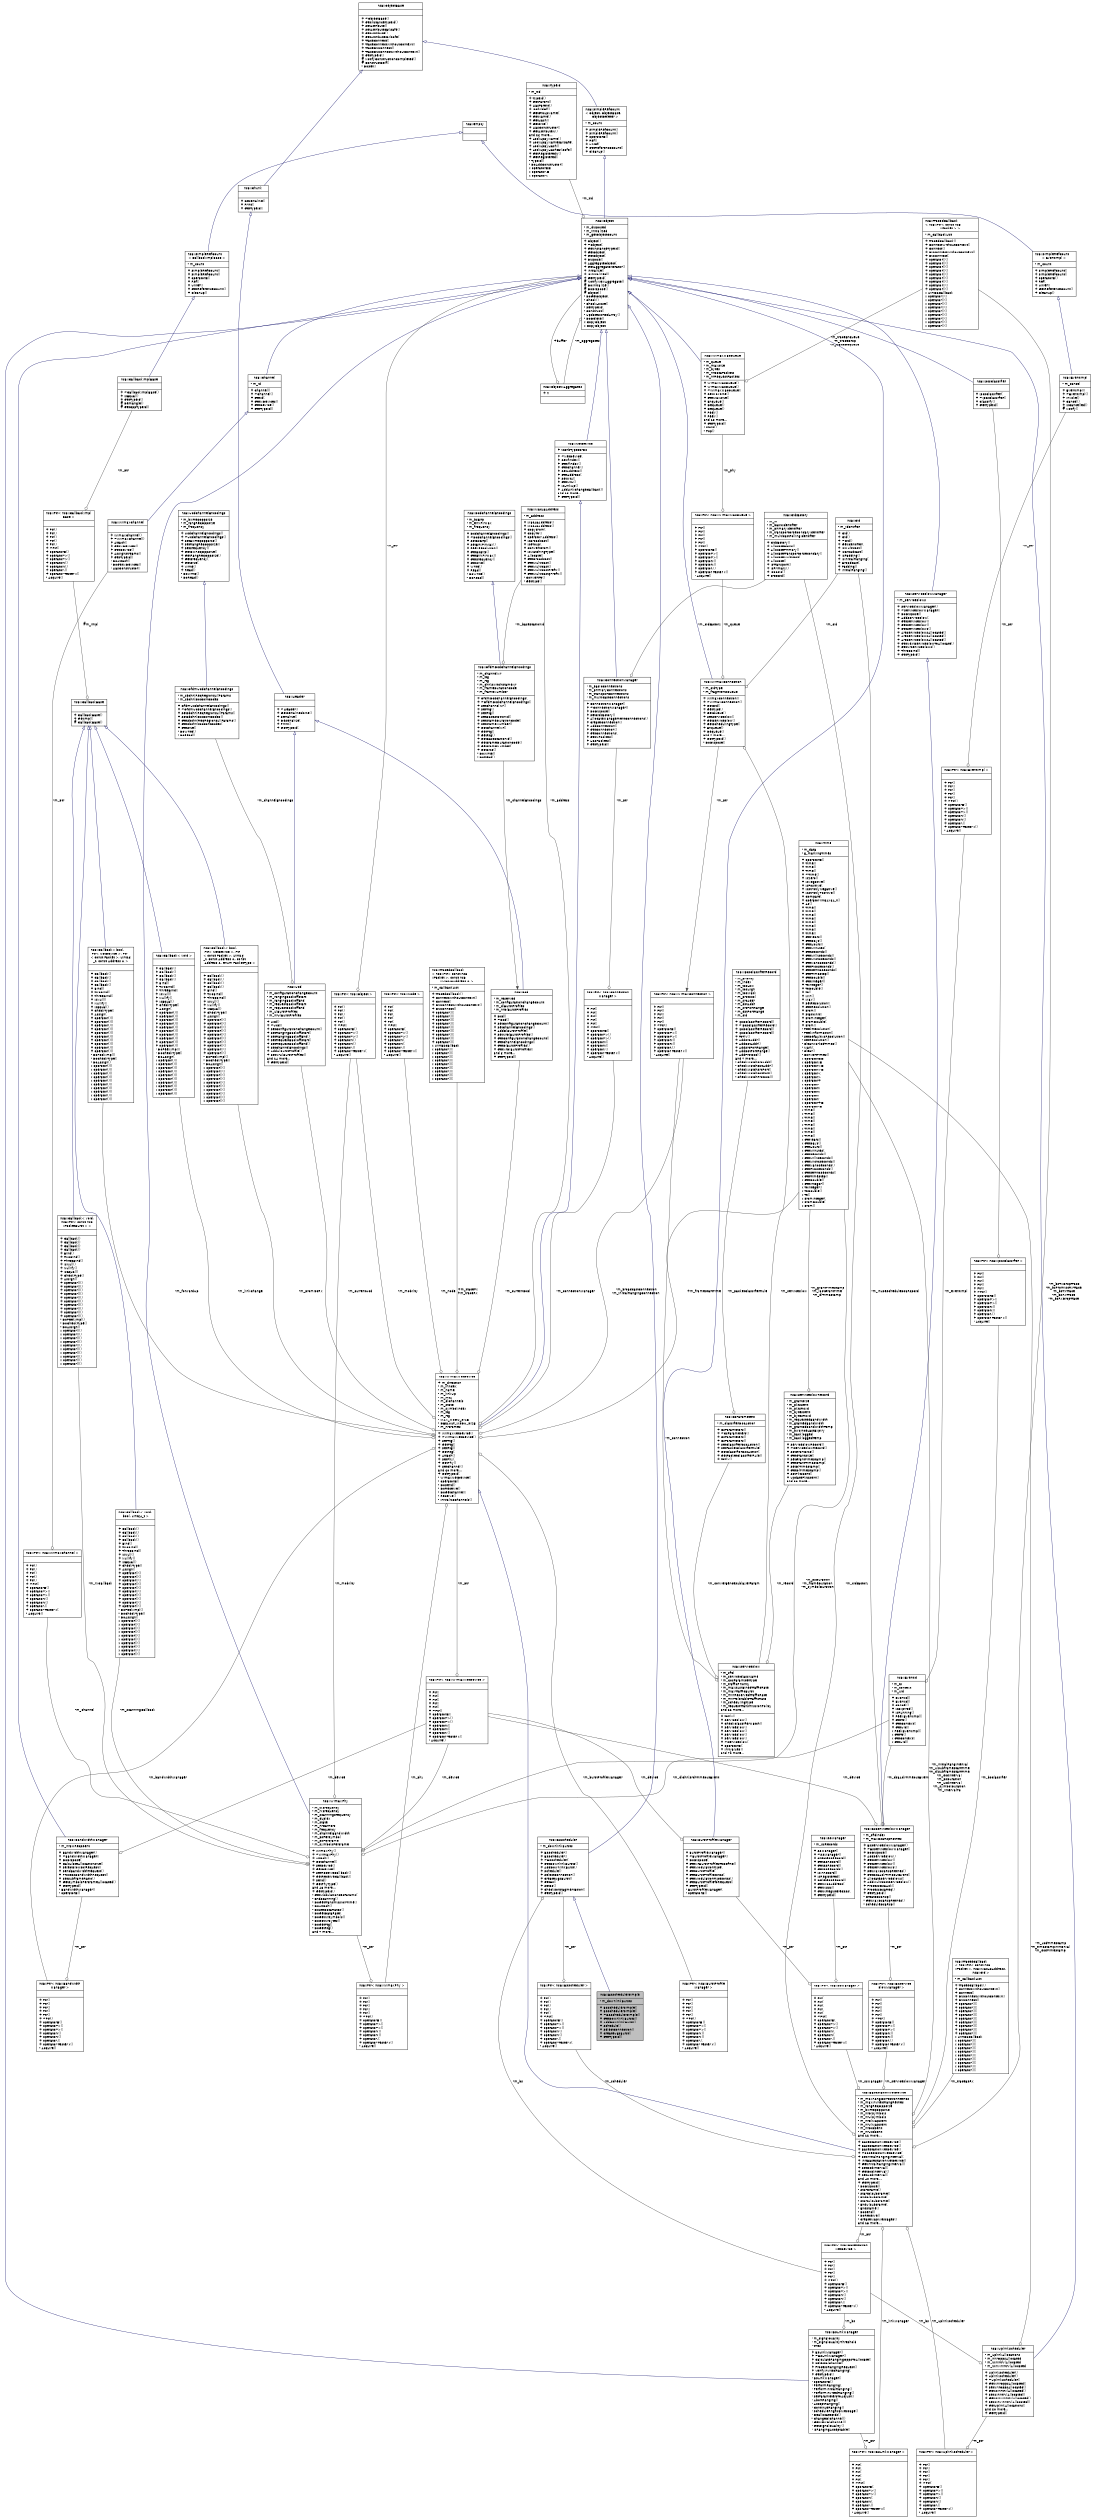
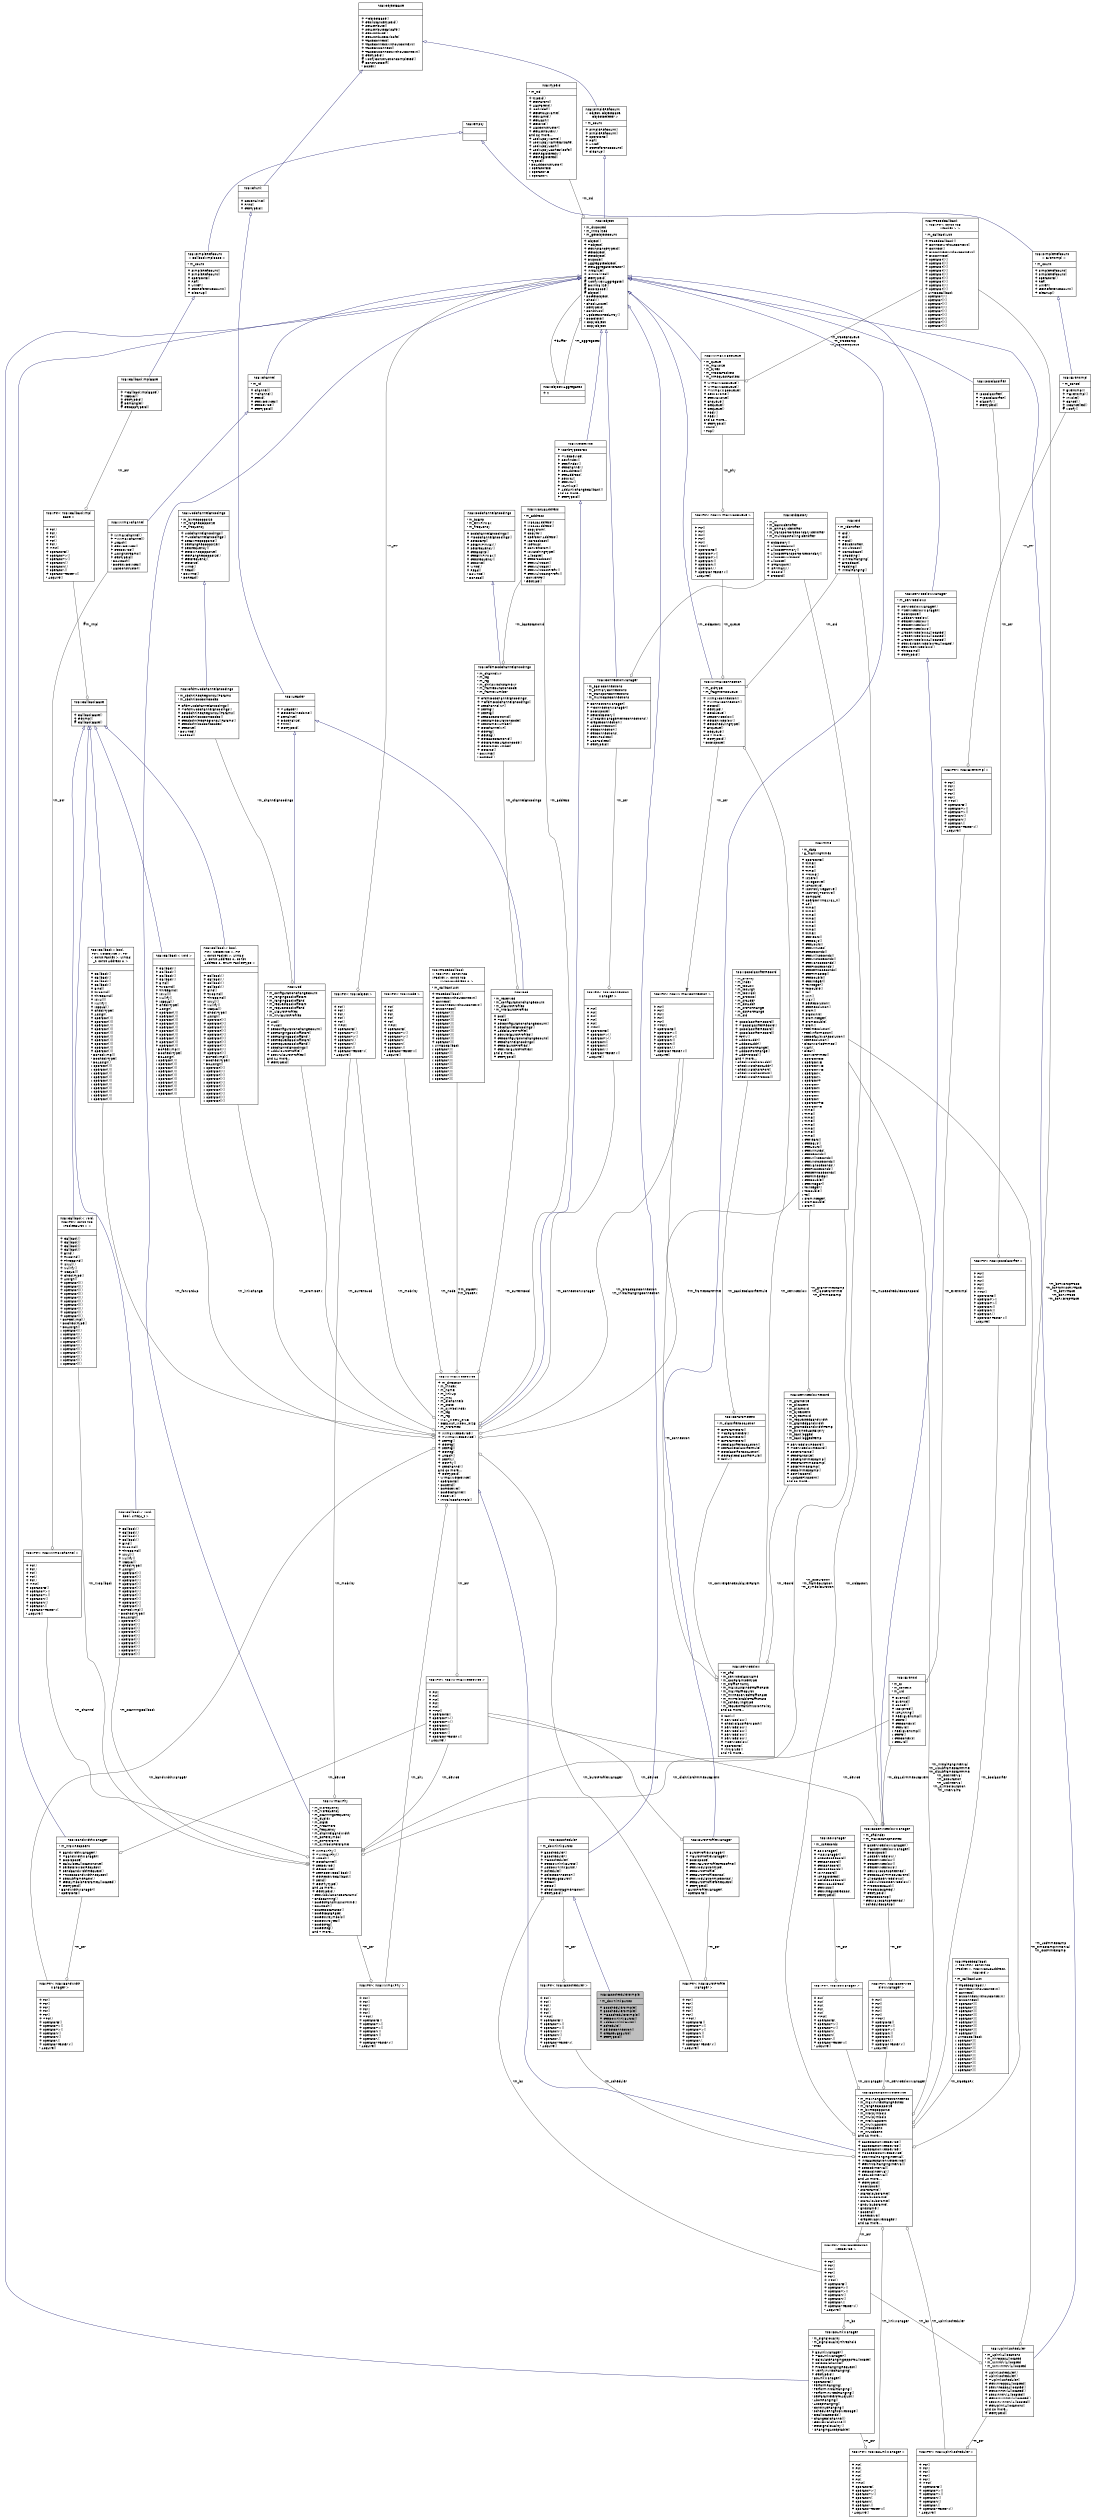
node "ns3::DcdChannelEncodings": text "+ PeekResolution()" -> "+ SetFrequency()"
edge "ns3::OfdmDcdChannelEncodings" -> "ns3::Dcd": arrowhead normal -> odiamond
edge "ns3::BurstProfileManager" -> "ns3::Ptr< ns3::SSManager >": now "ns3::BurstProfileManager" -> "ns3::Ptr< ns3::BurstProfile"
